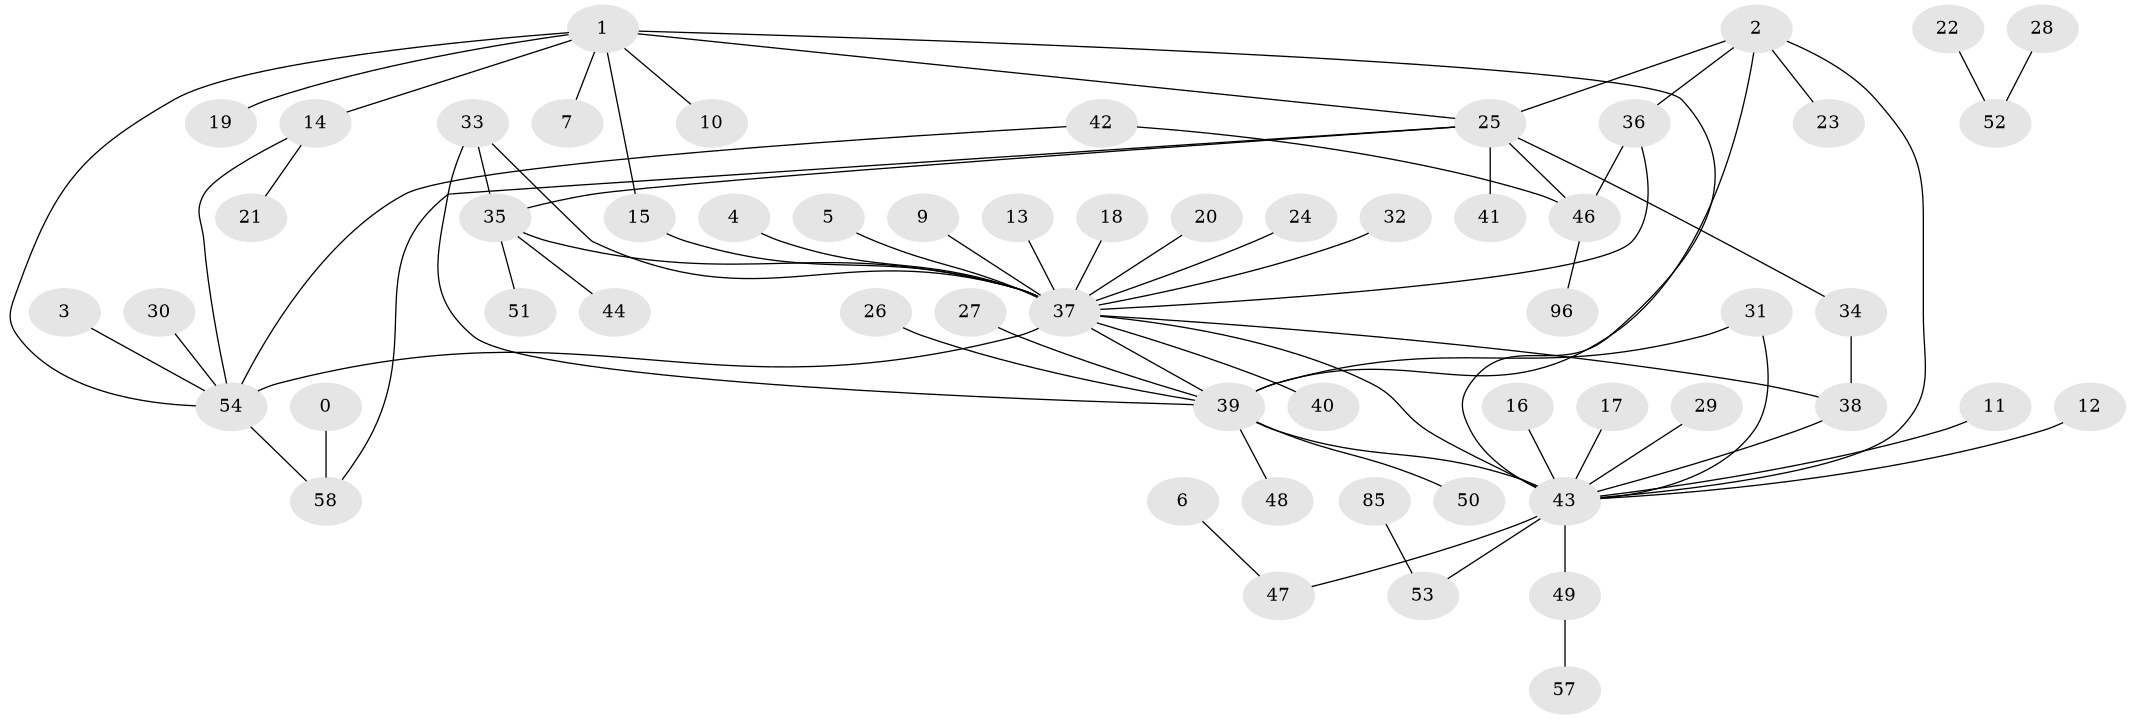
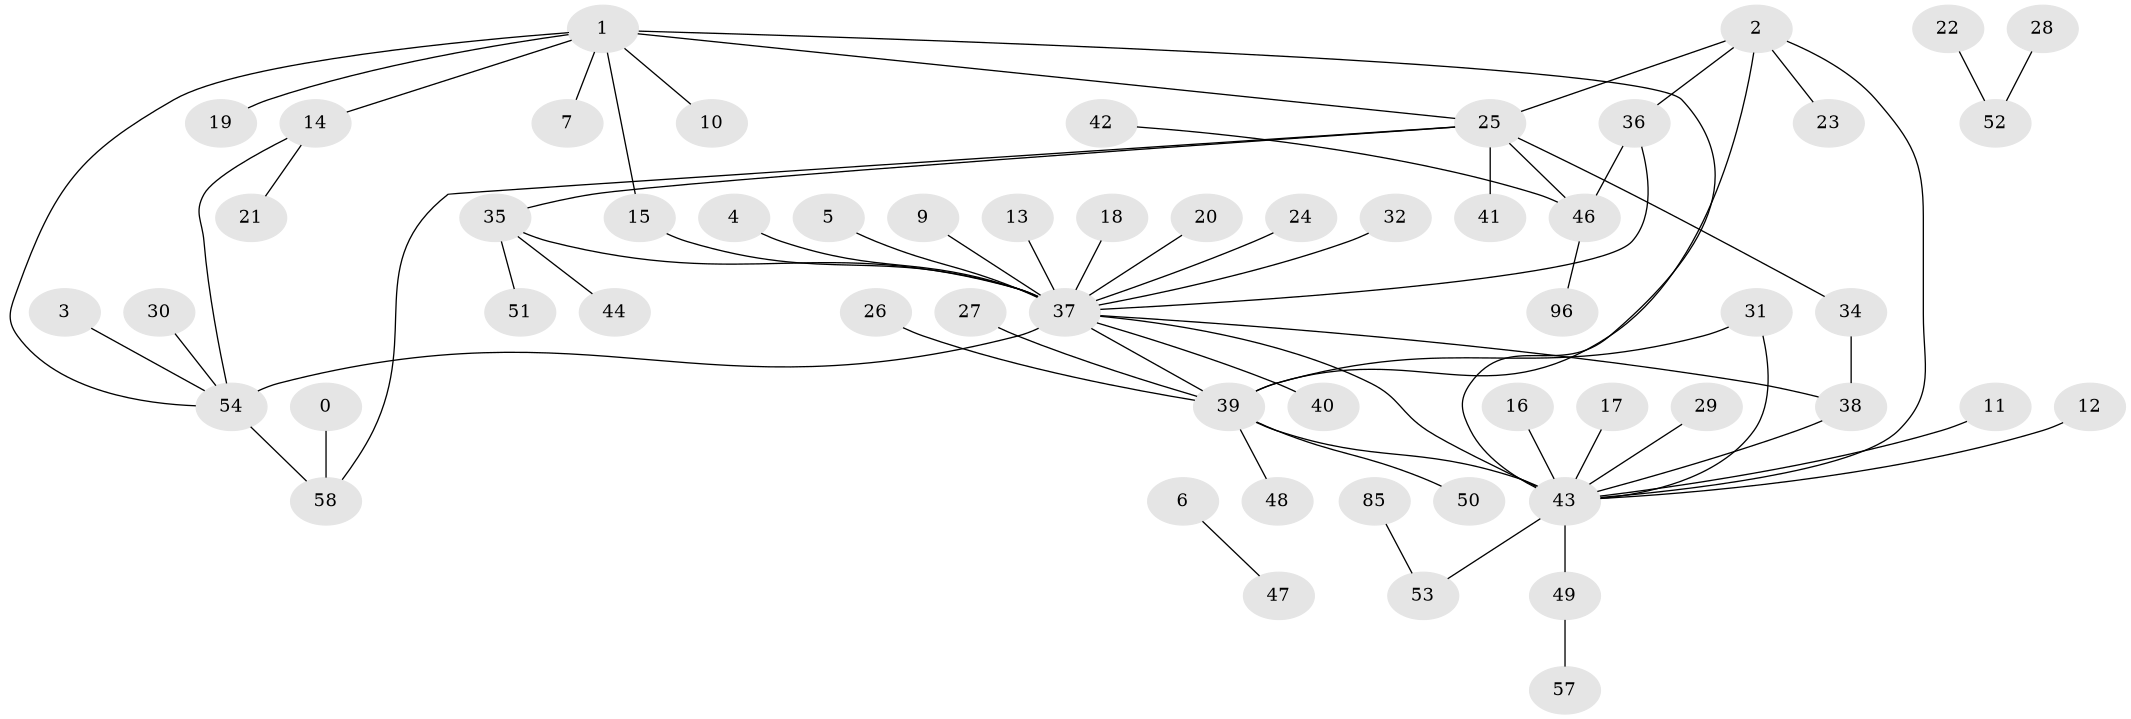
node "33": removed
edge "42" -- "54": removed
edge "43" -- "47": removed
